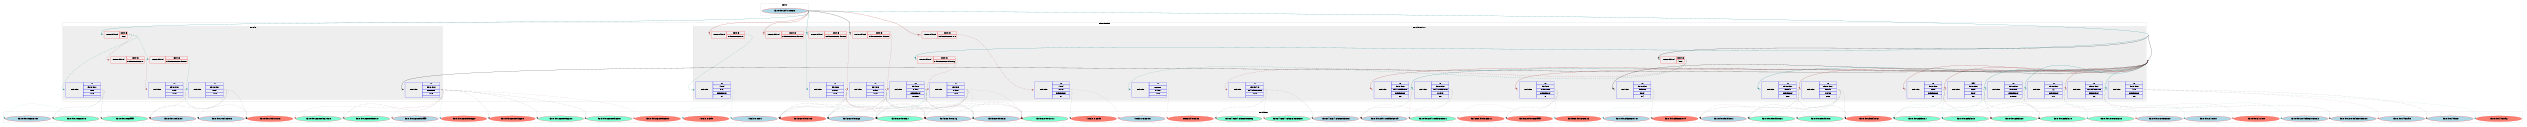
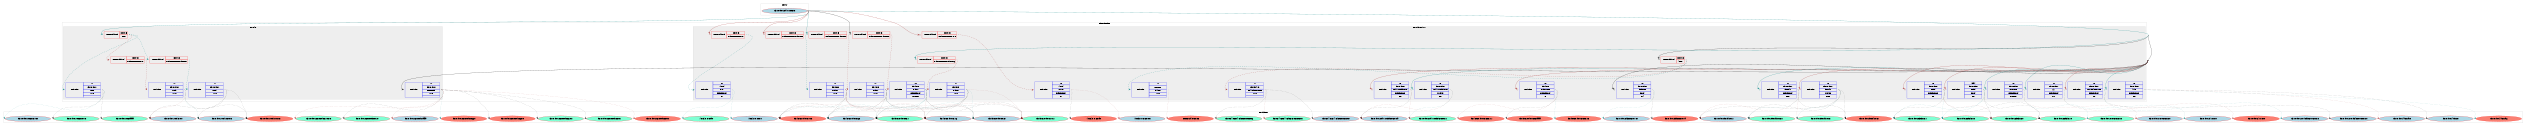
node "virtual/pypy-5.9.0": fillcolor salmon -> aquamarine
